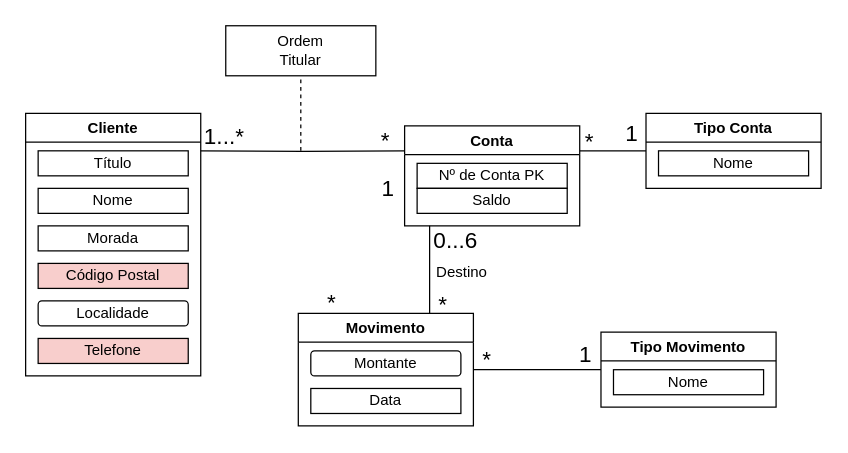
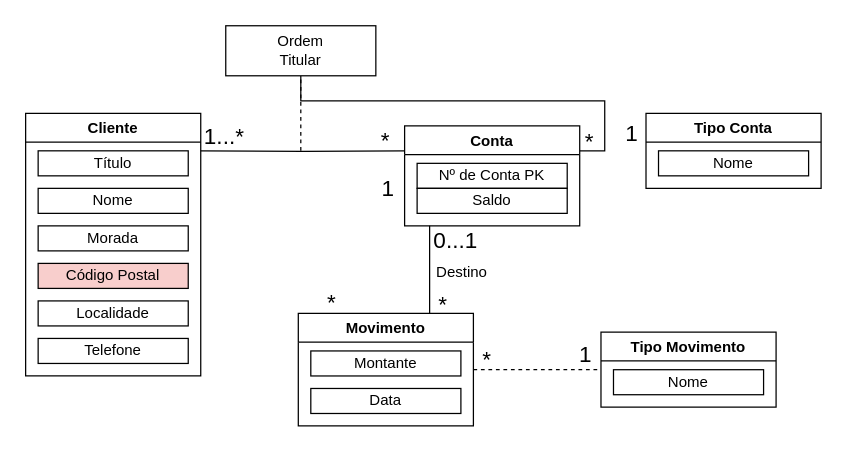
edge "Tipo Conta" -- "Conta": now "Ordem Titular" -- "Conta"
node "0...6": label "0...6" -> "0...1"
node "Localidade": shape rounded rectangle -> rectangle
node "Telefone": fillcolor #f8cecc -> #ffffff
node "Montante": shape rounded rectangle -> rectangle
edge "Movimento" -- "Tipo Movimento": style solid -> dashed
